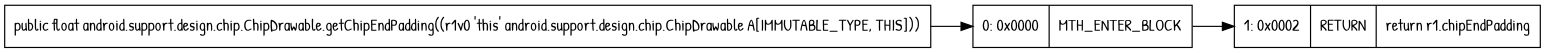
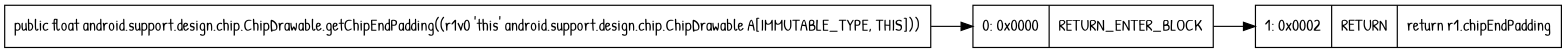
node "0: 0x0000": text "MTH_ENTER_BLOCK" -> "RETURN_ENTER_BLOCK"
